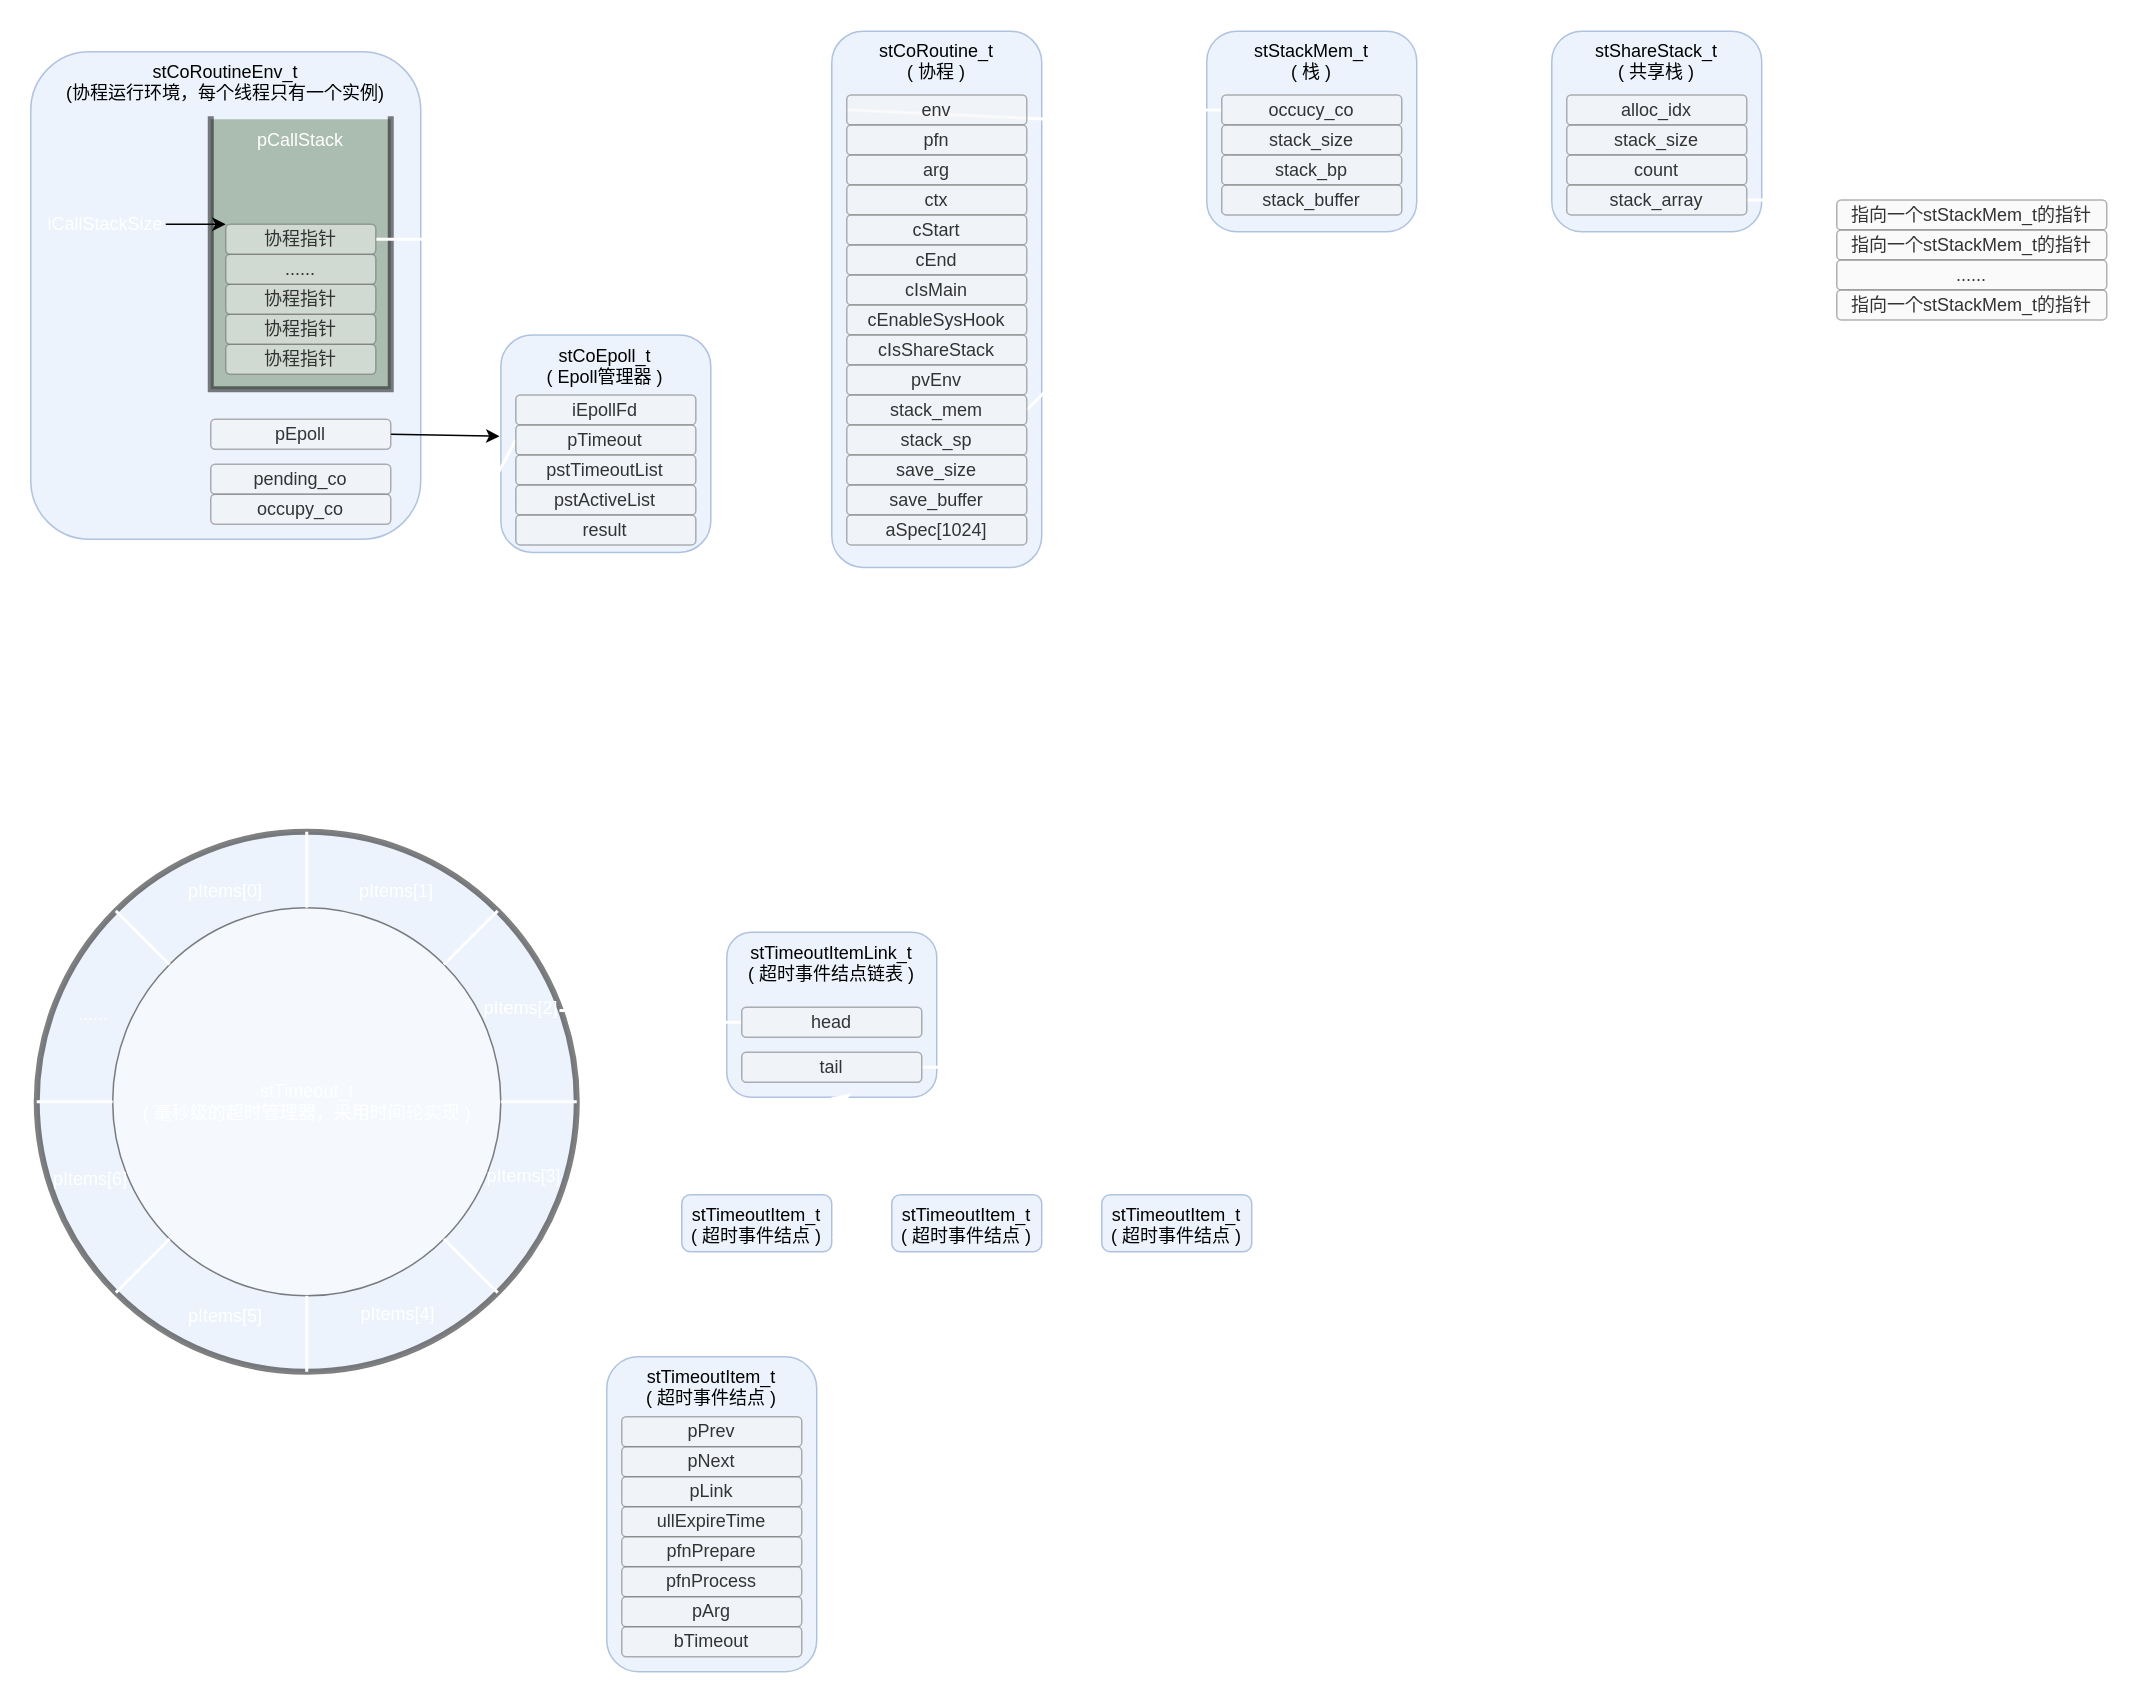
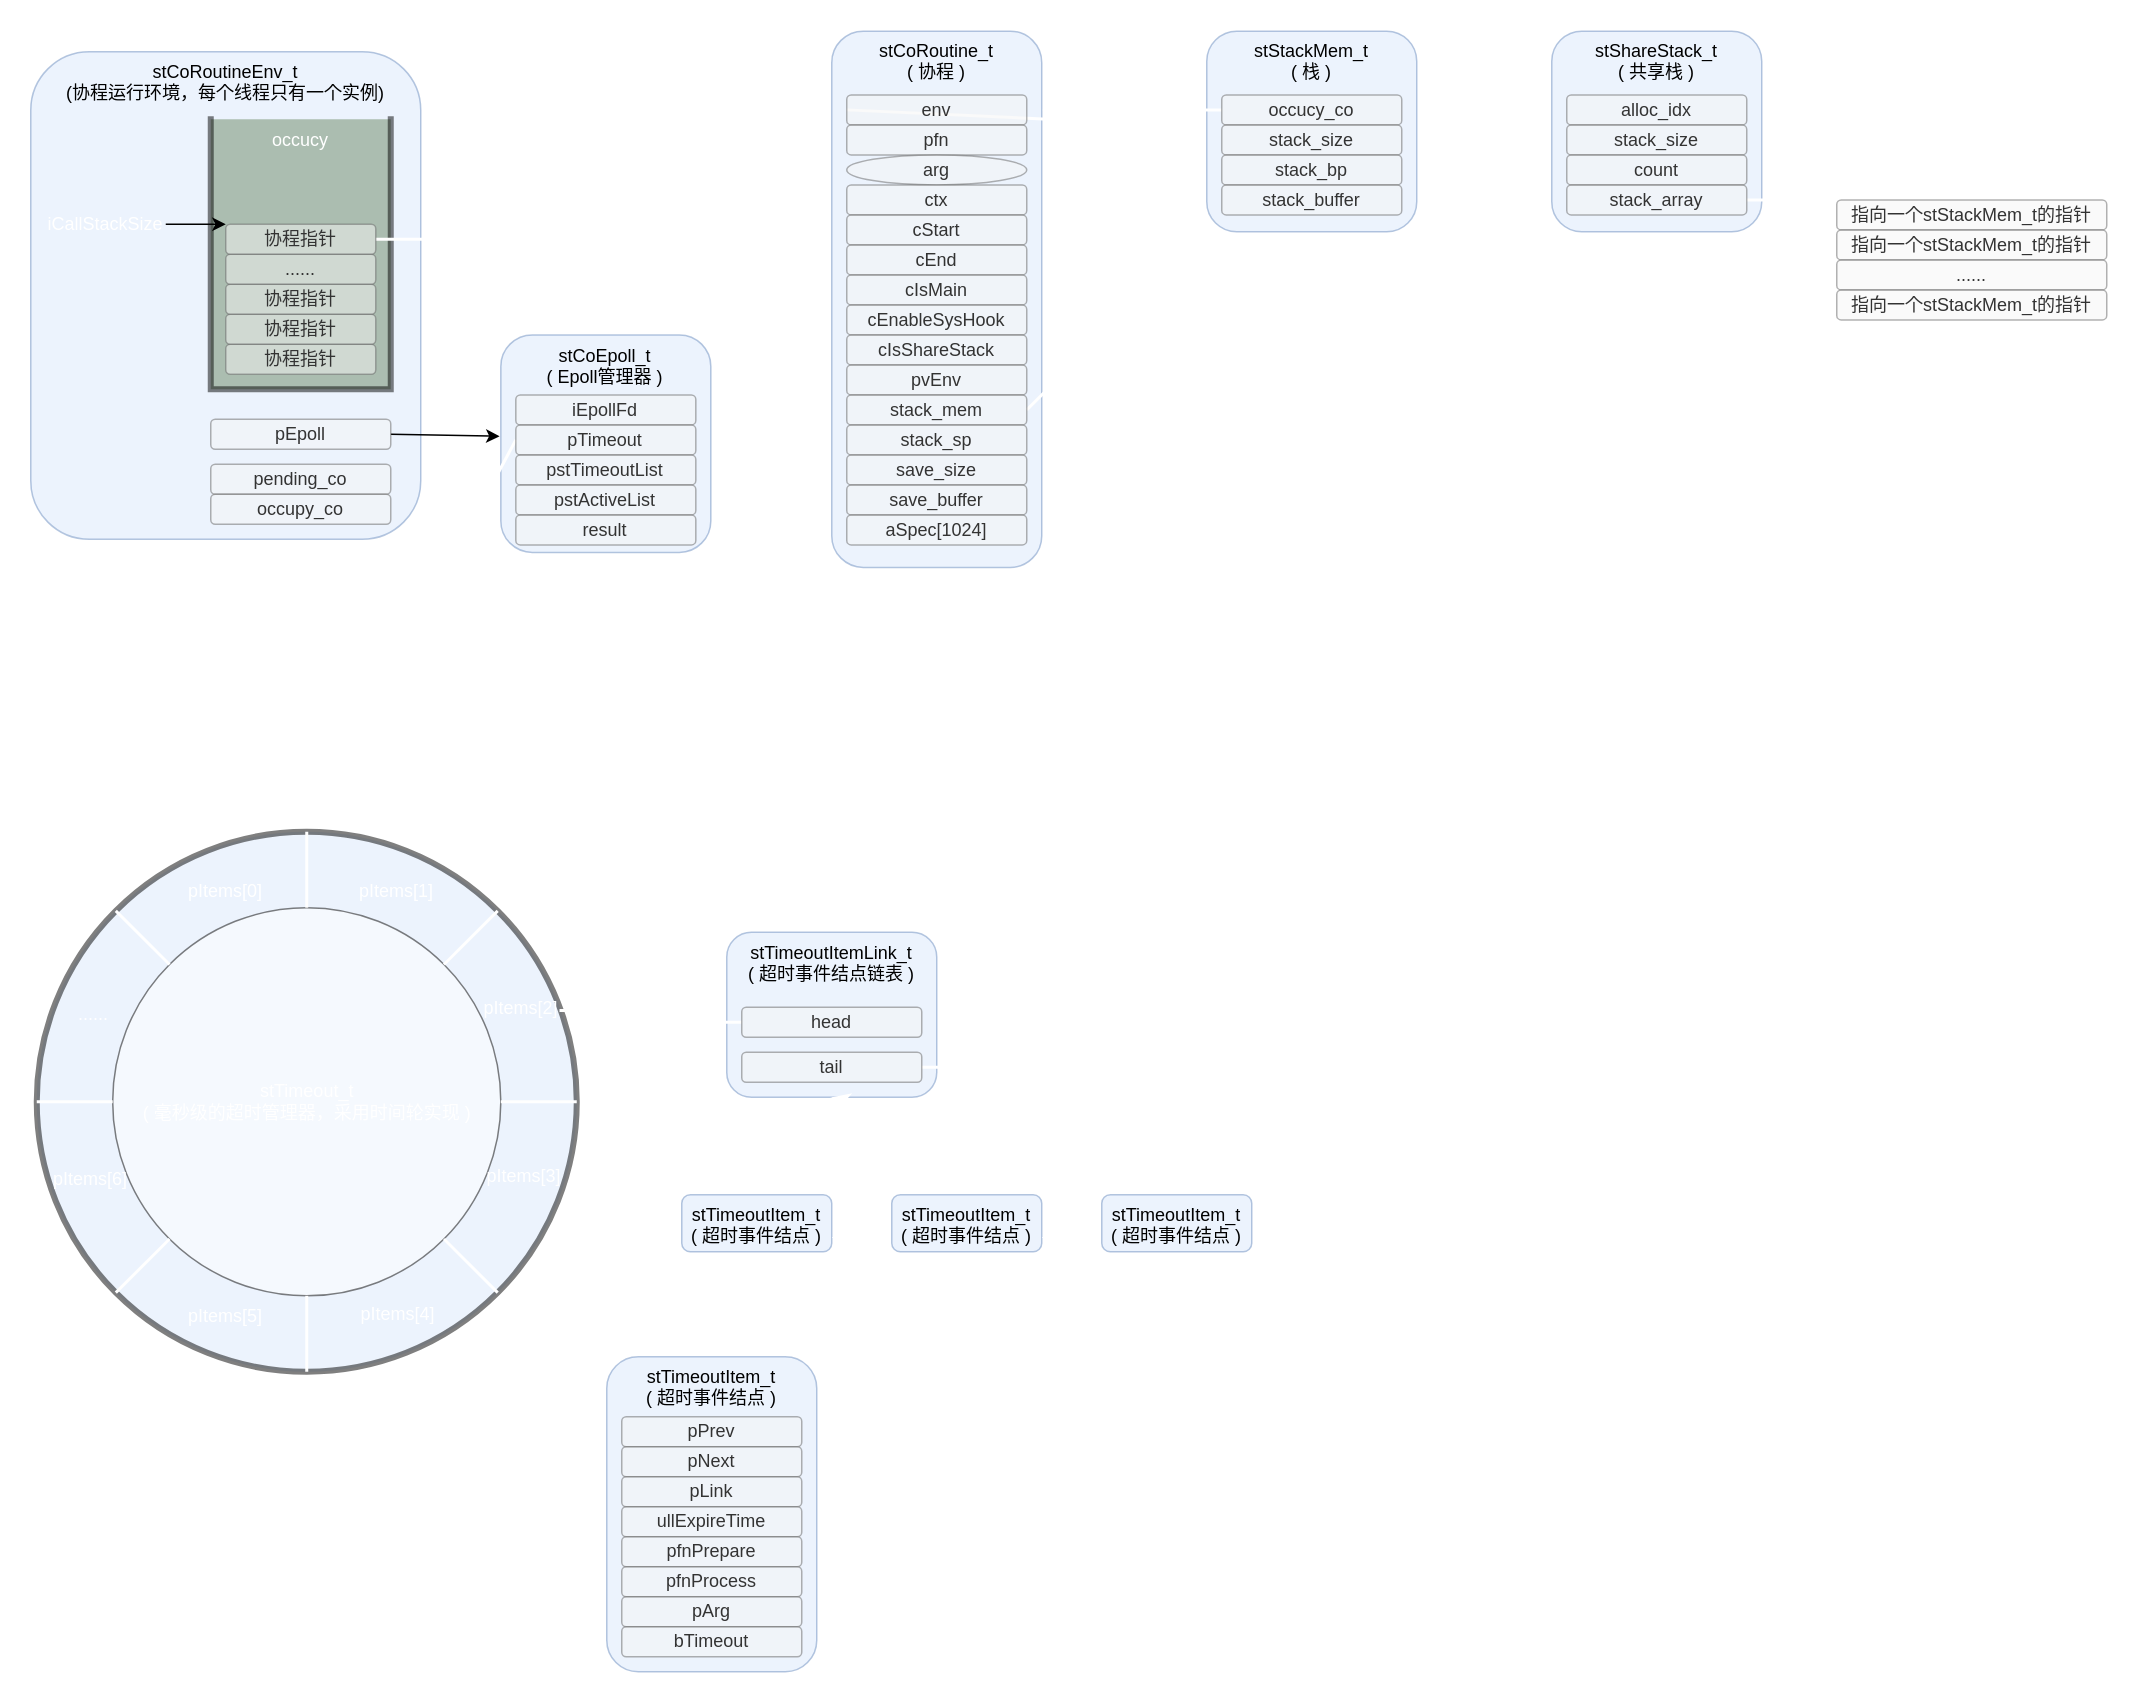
node "pCallStack": label "pCallStack" -> "occucy"
node "arg": shape rounded rectangle -> ellipse
